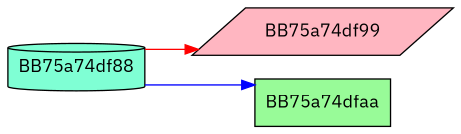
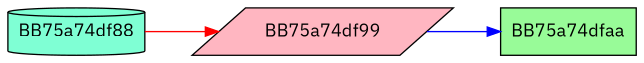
edge "BB75a74df88" -> "BB75a74dfaa": now "BB75a74df99" -> "BB75a74dfaa"
